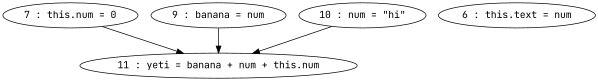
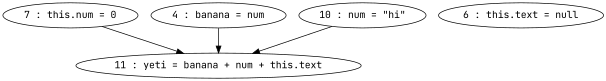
node "9 : banana = num": label "9 : banana = num" -> "4 : banana = num"
node "6 : this.text = num": label "6 : this.text = num" -> "6 : this.text = null"
node "11 : yeti = banana + num + this.num": label "11 : yeti = banana + num + this.num" -> "11 : yeti = banana + num + this.text"
